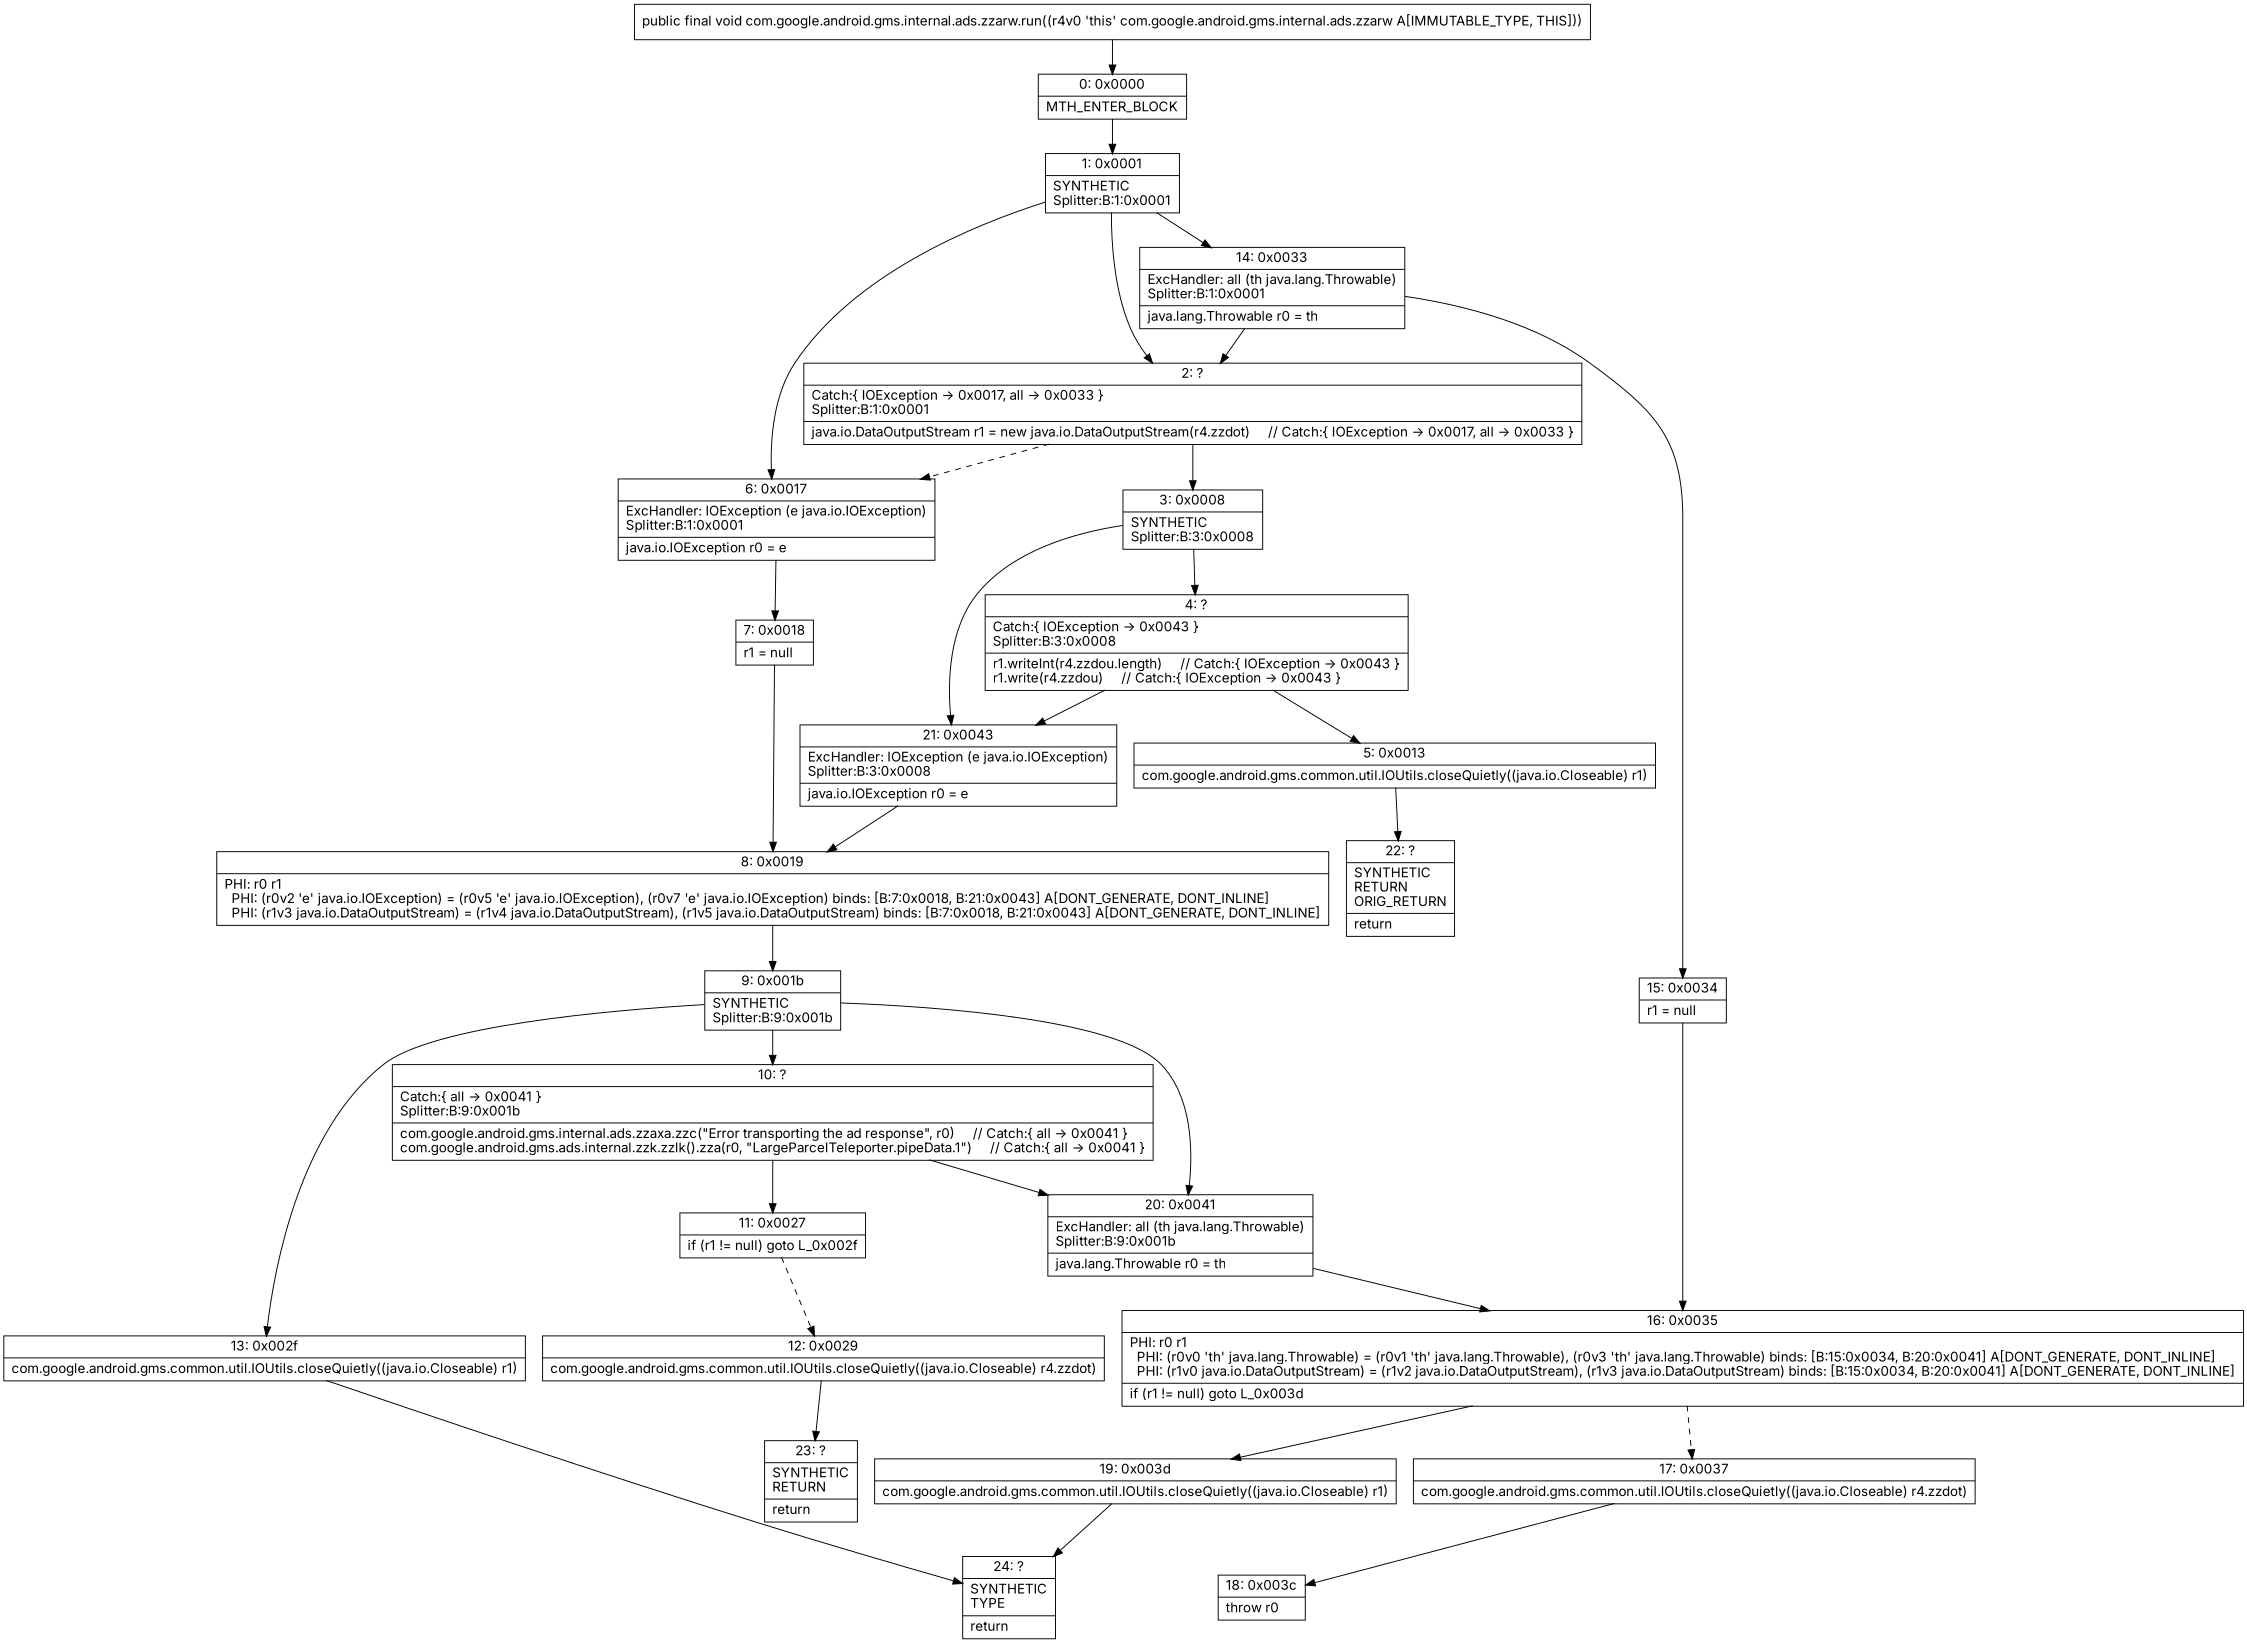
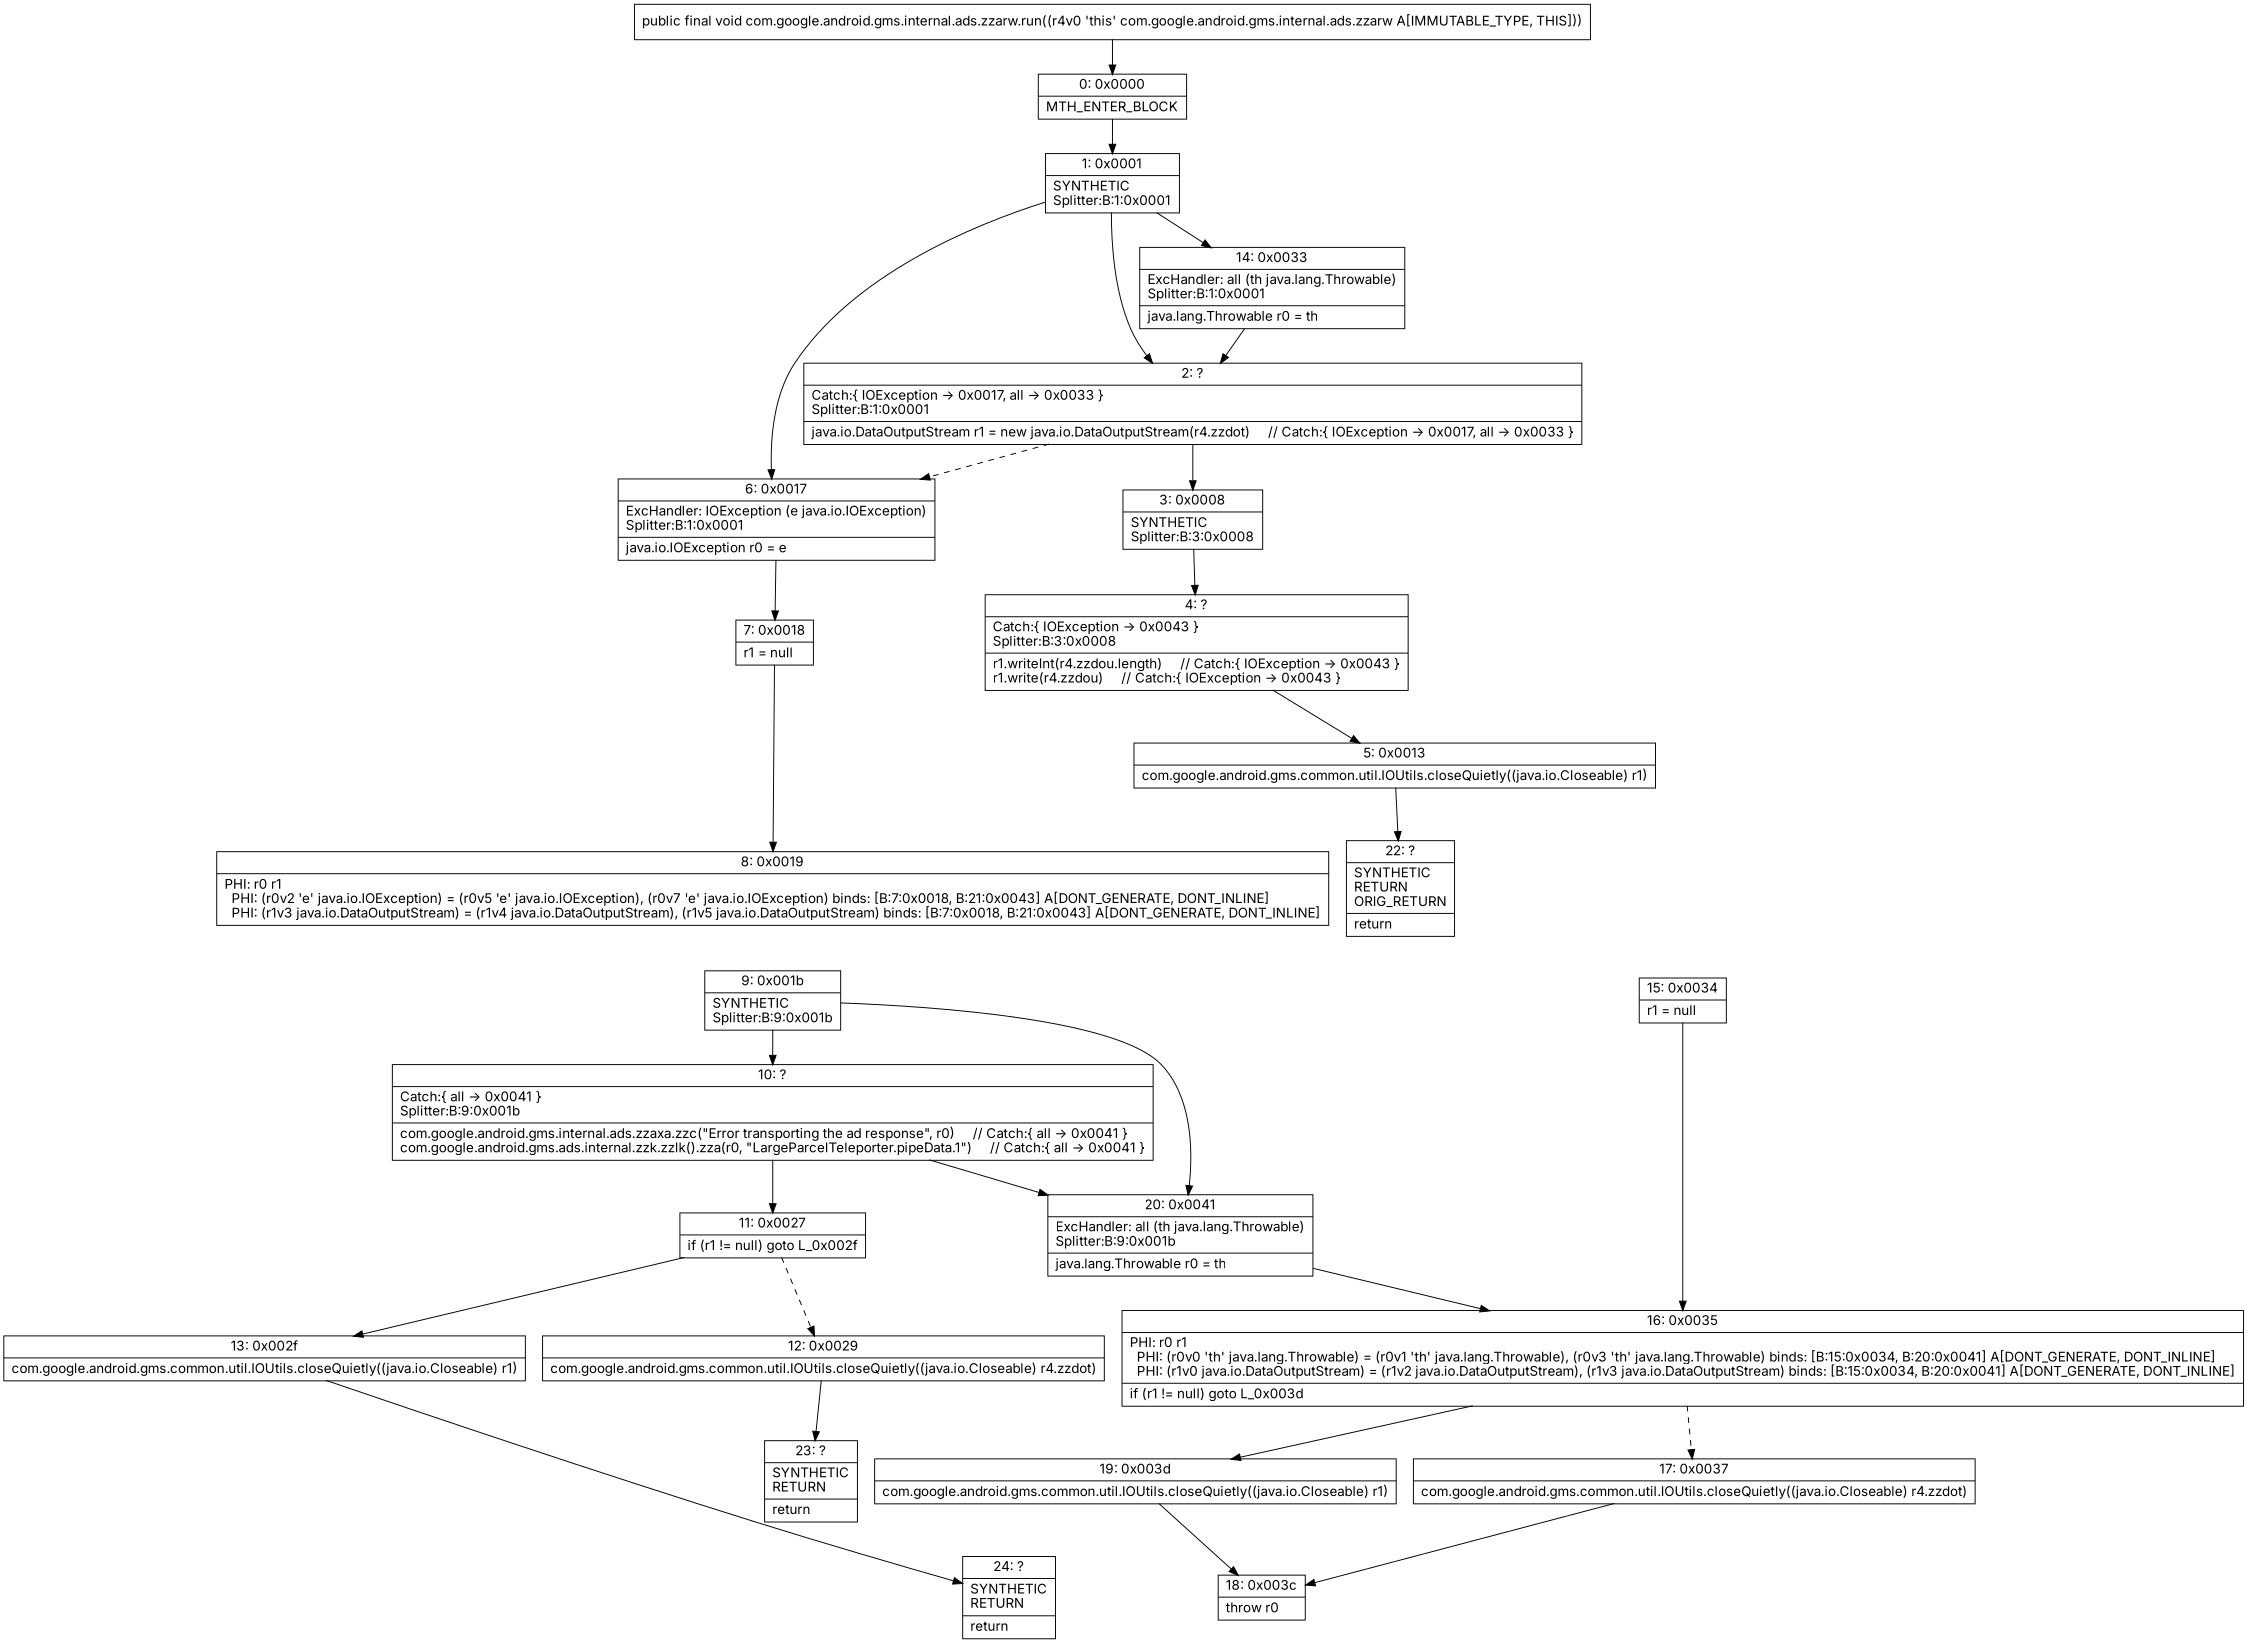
edge "14: 0x0033" -> "15: 0x0034": removed
node "21: 0x0043": removed
edge "8: 0x0019" -> "9: 0x001b": removed
edge "9: 0x001b" -> "13: 0x002f": now "11: 0x0027" -> "13: 0x002f"
edge "19: 0x003d" -> "24: ?": now "19: 0x003d" -> "18: 0x003c"
node "24: ?": text "TYPE" -> "RETURN"
